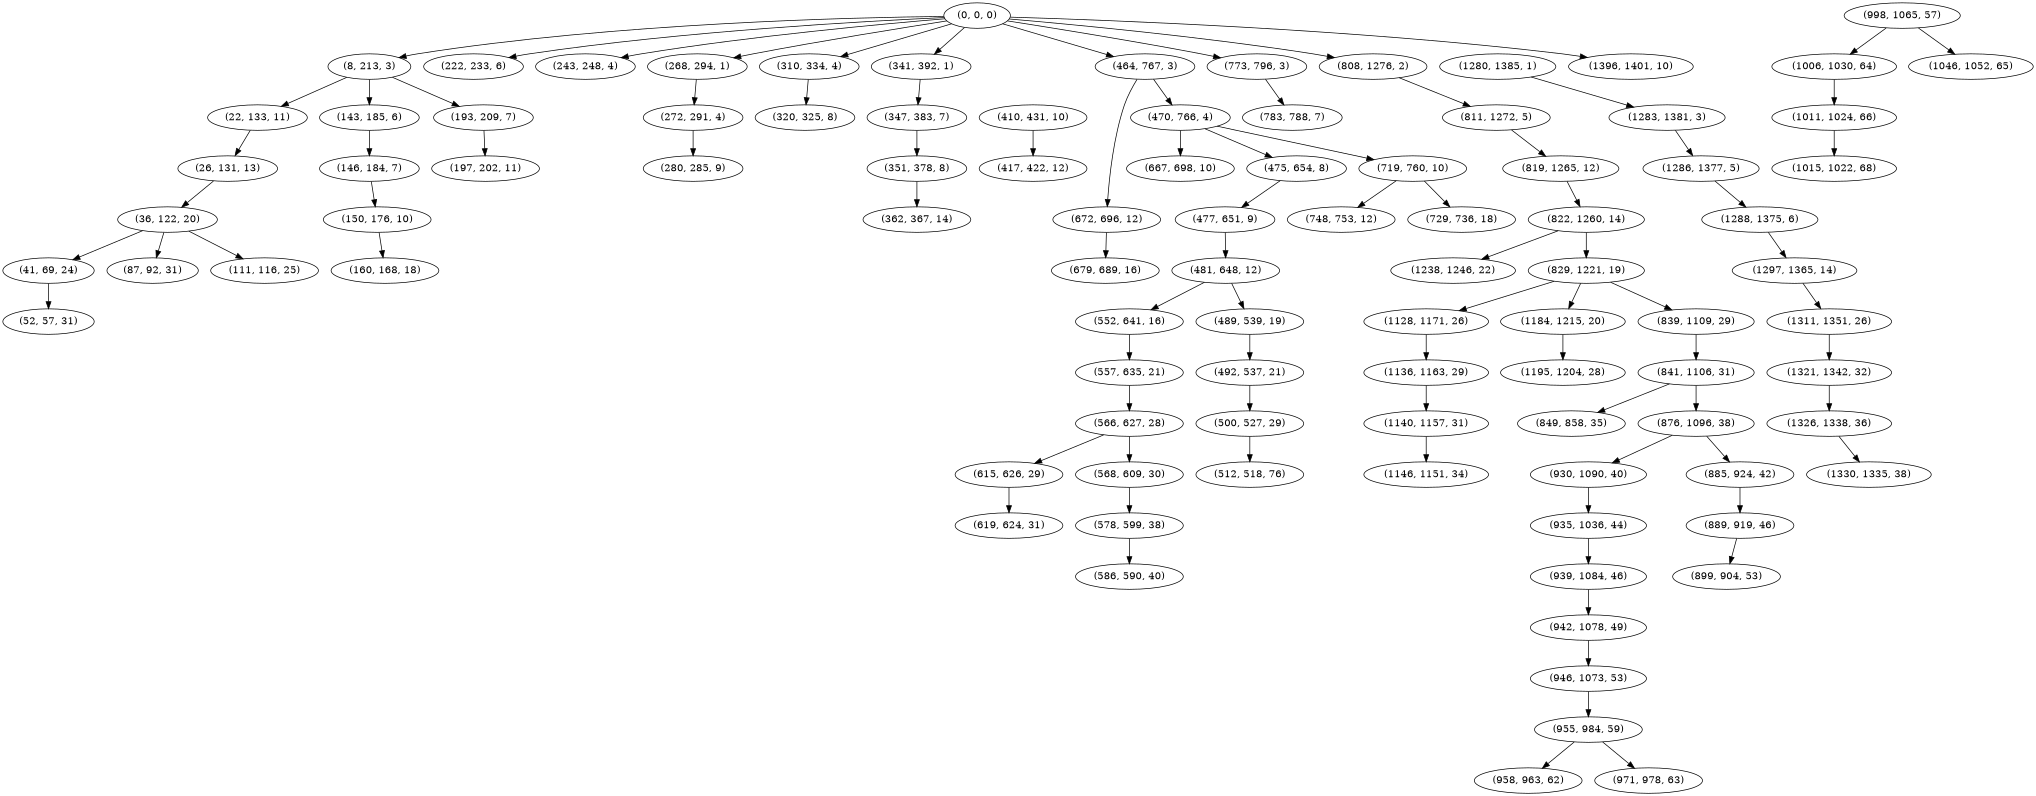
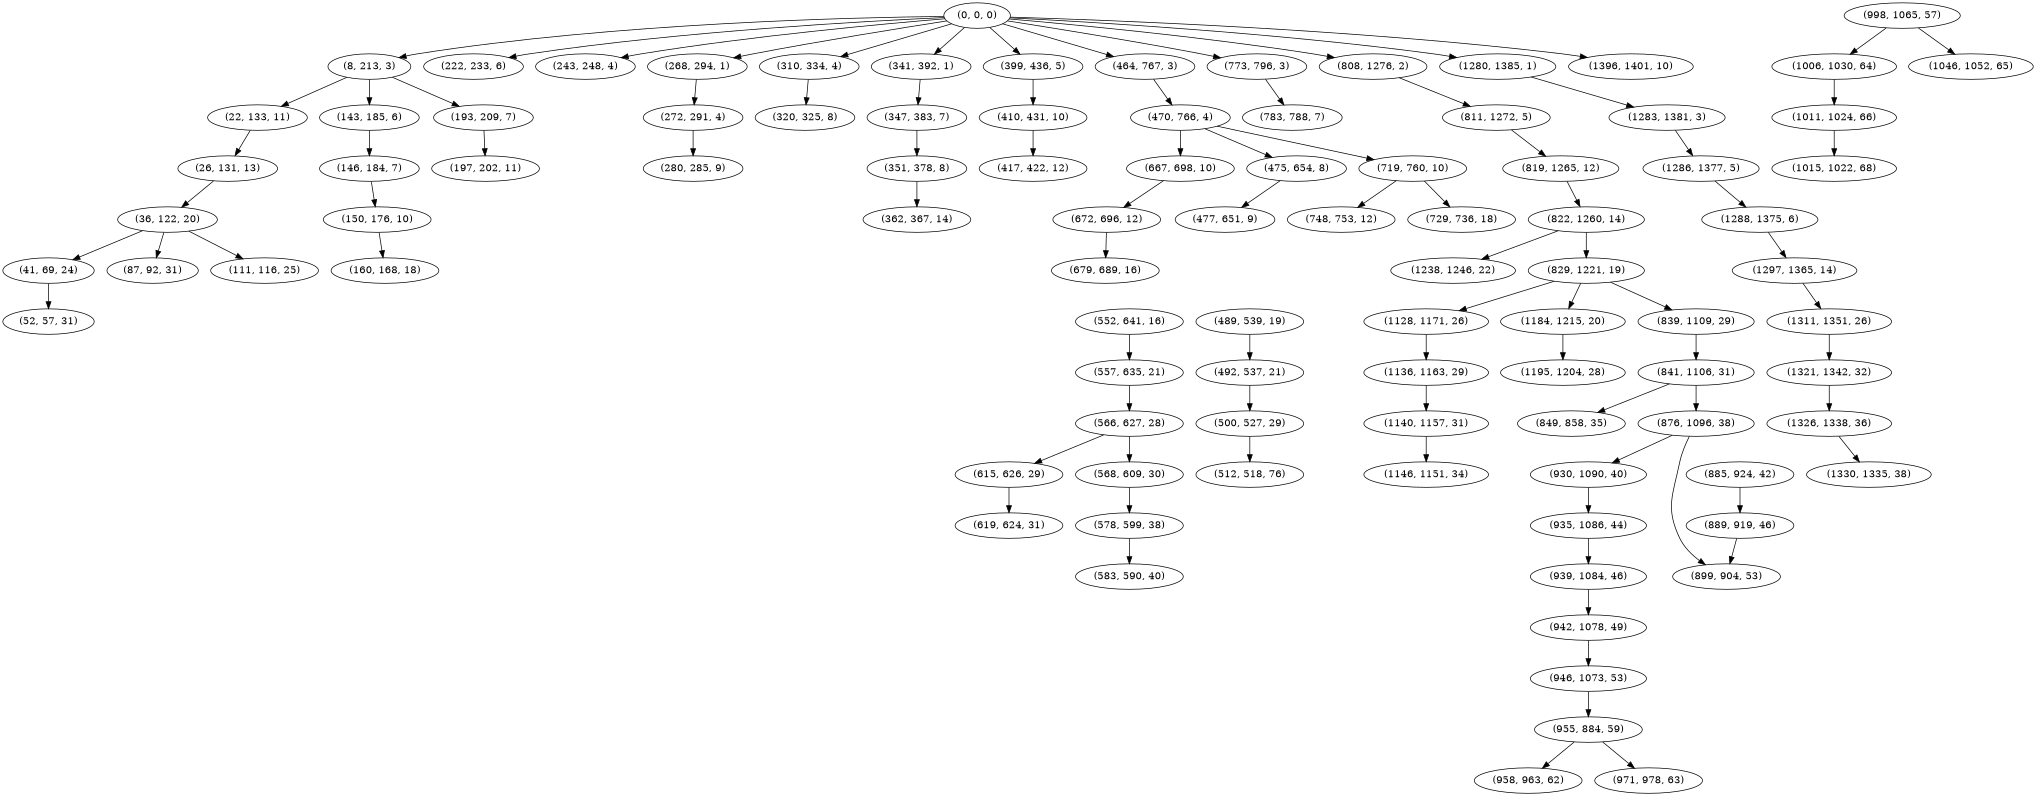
edge "(0, 0, 0)" -> "(1280, 1385, 1)": added
node "(399, 436, 5)": added
edge "(464, 767, 3)" -> "(672, 696, 12)": now "(667, 698, 10)" -> "(672, 696, 12)"
node "(481, 648, 12)": removed
edge "(876, 1096, 38)" -> "(885, 924, 42)": now "(876, 1096, 38)" -> "(899, 904, 53)"
node "(935, 1036, 44)": label "(935, 1036, 44)" -> "(935, 1086, 44)"
node "(586, 590, 40)": label "(586, 590, 40)" -> "(583, 590, 40)"
node "(955, 984, 59)": label "(955, 984, 59)" -> "(955, 884, 59)"
